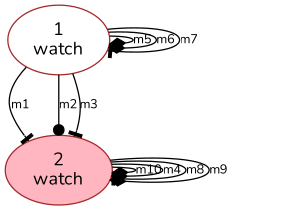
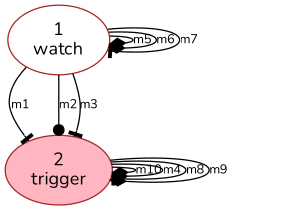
node "2 watch": label "2 watch" -> "2 trigger"
